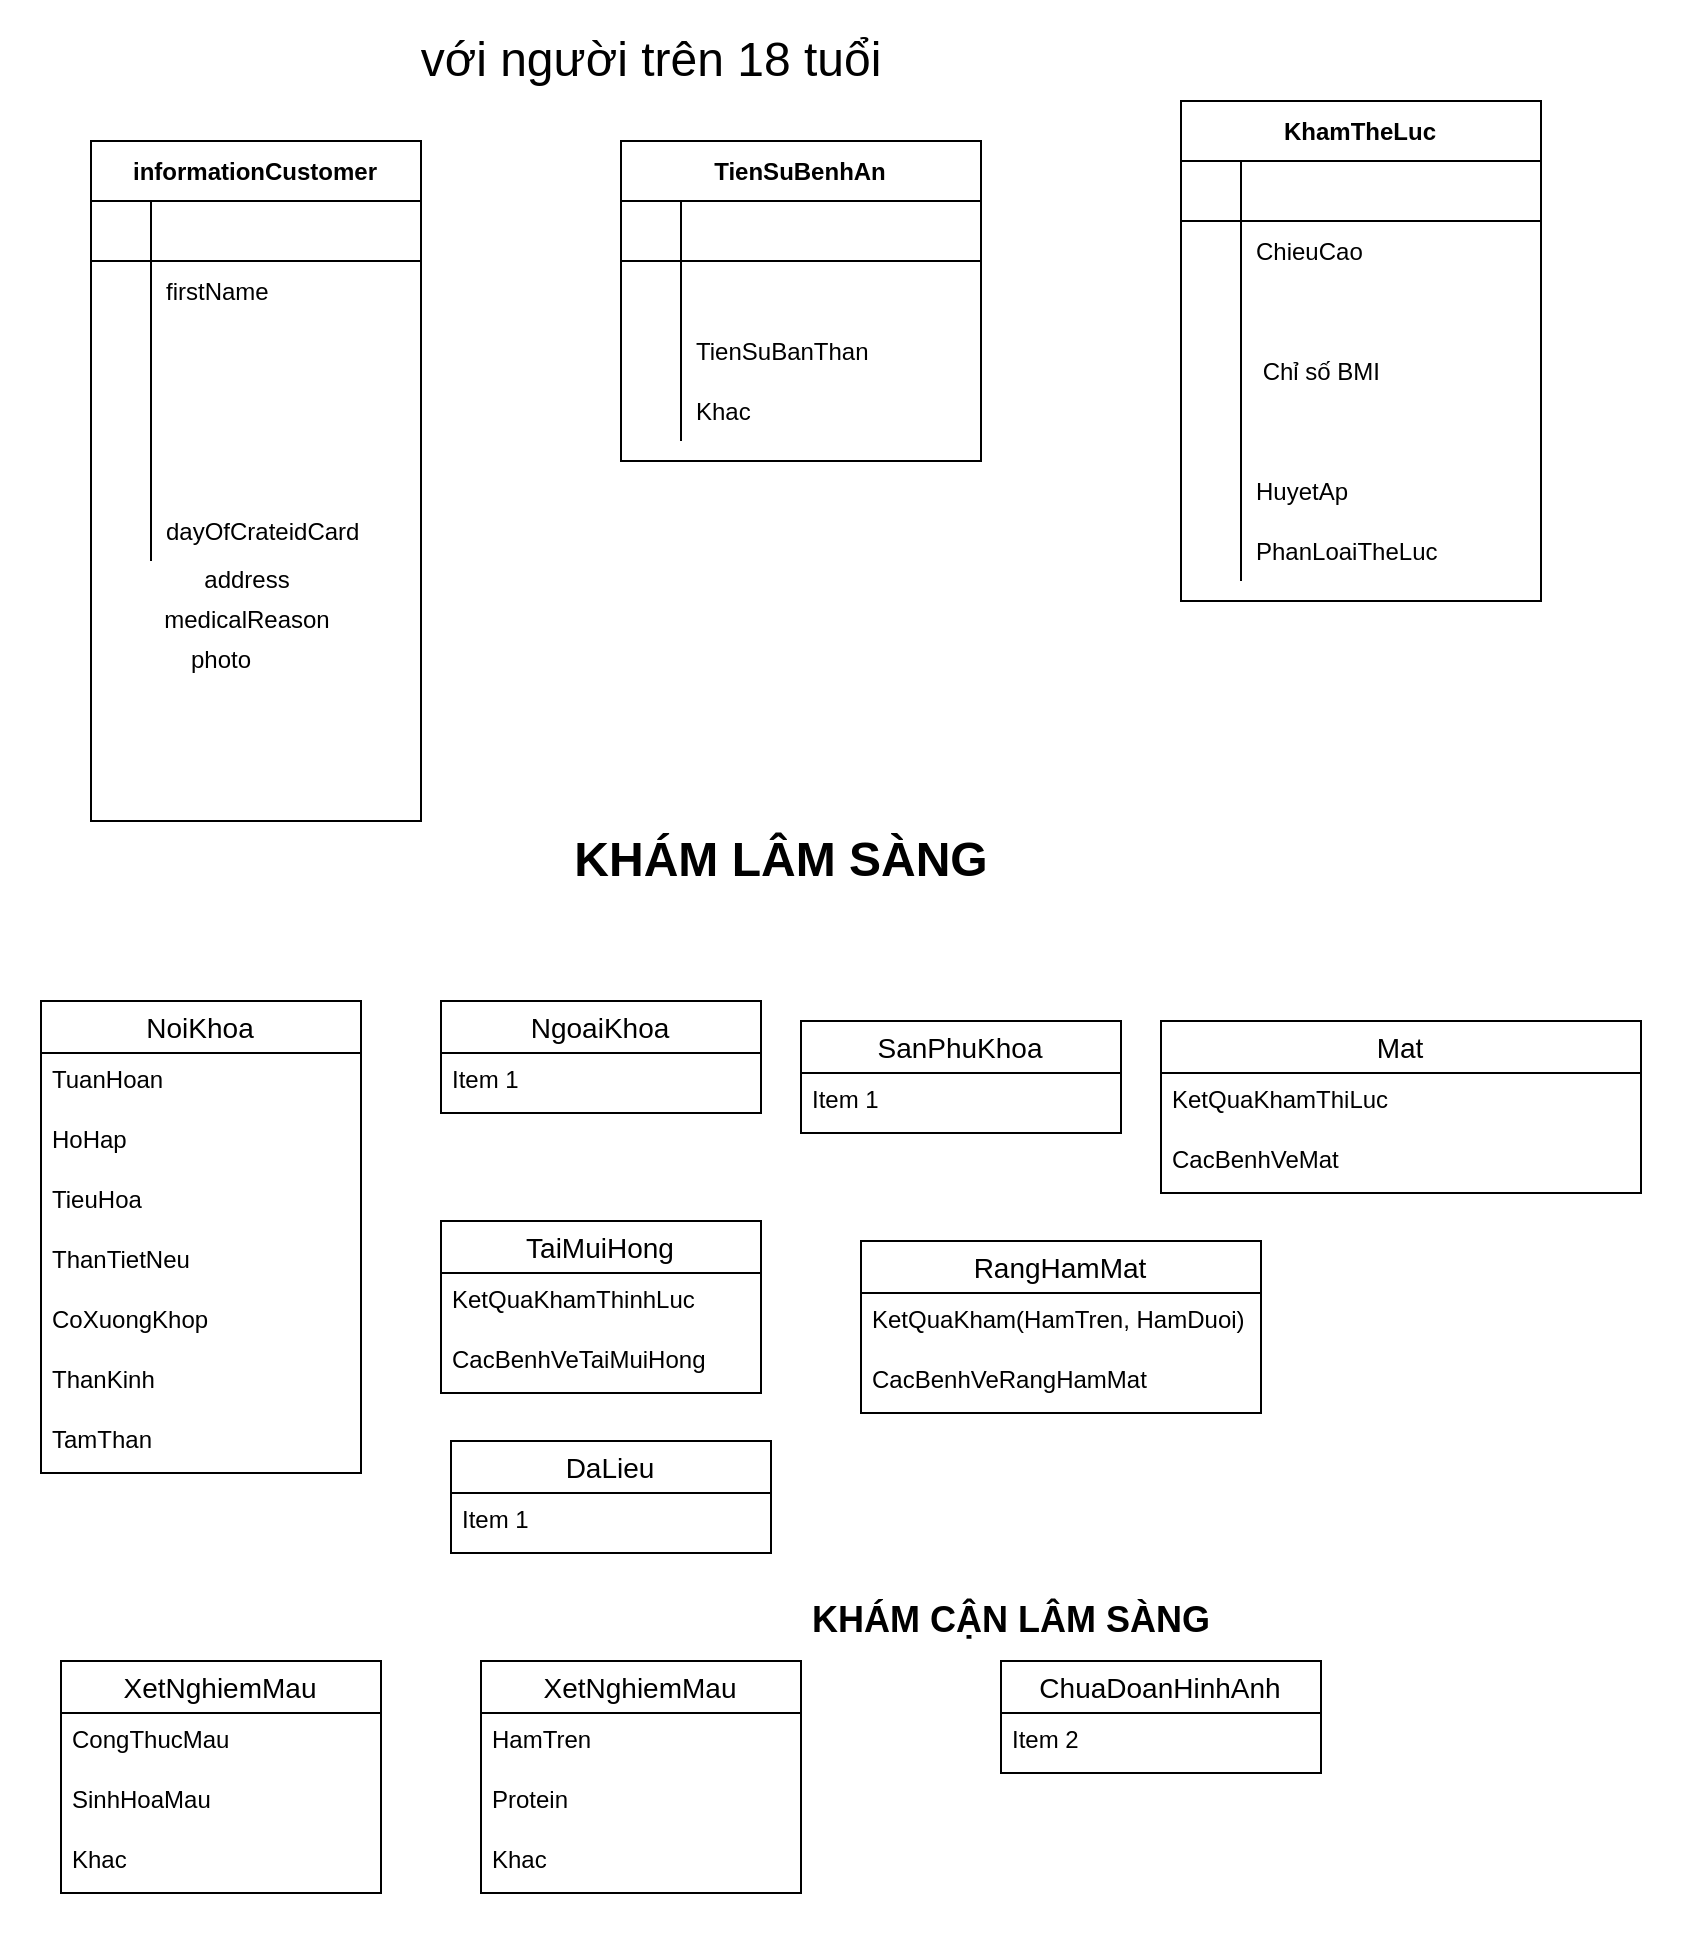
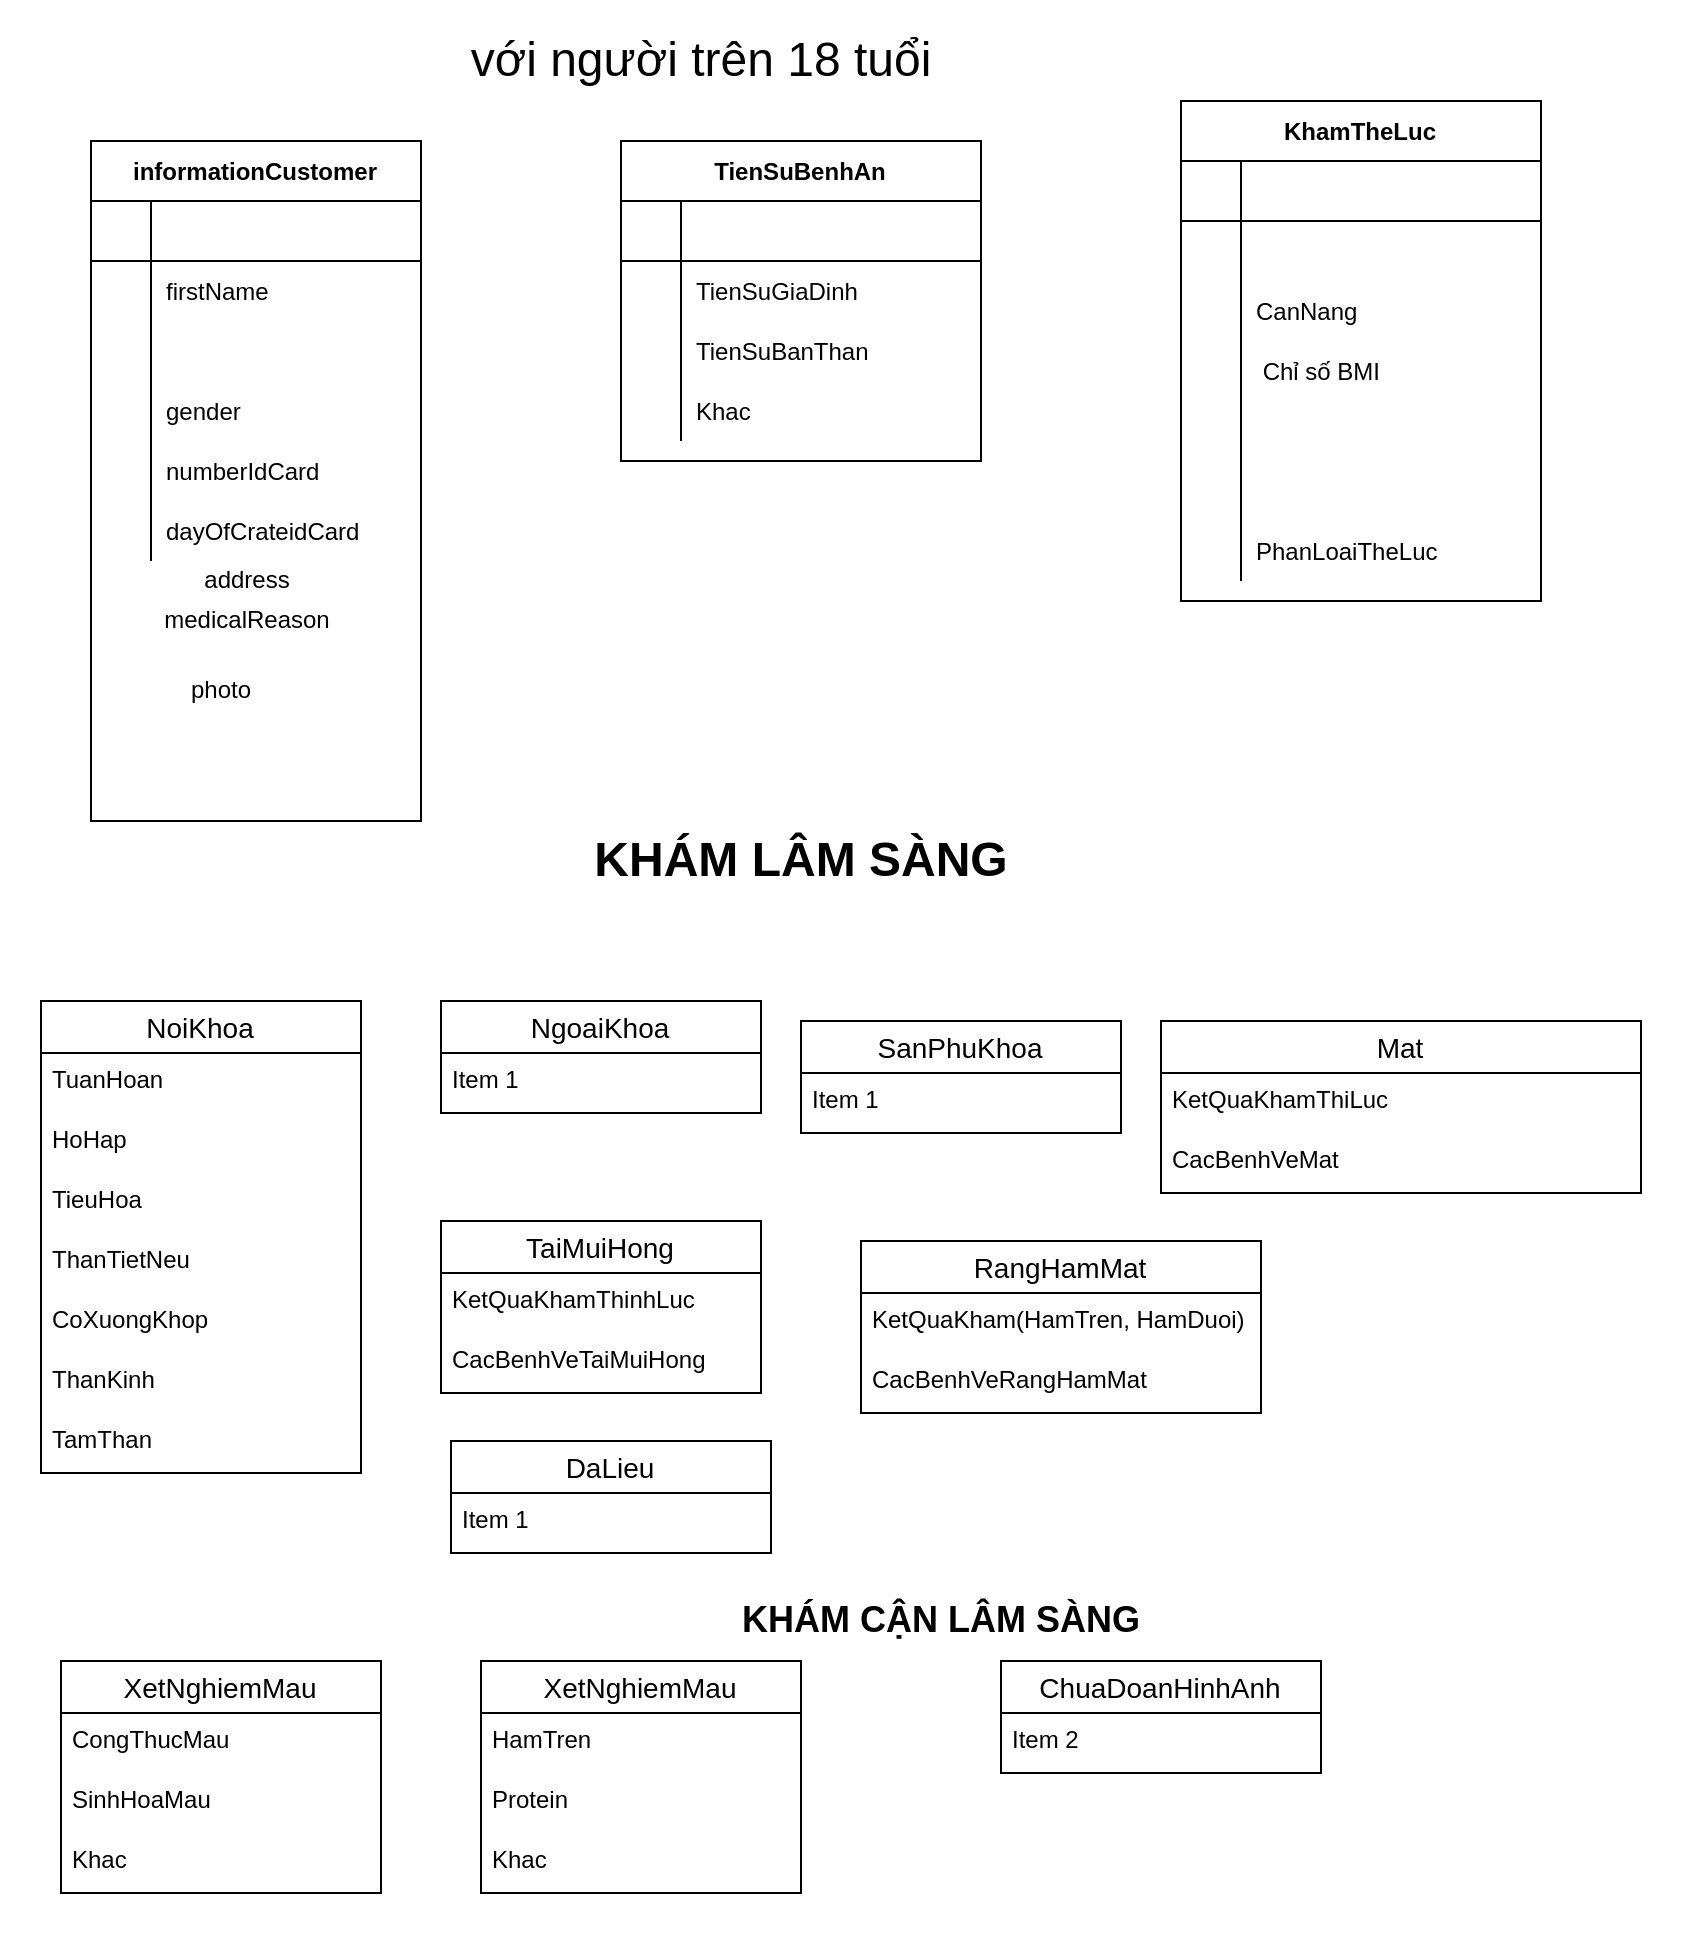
node "với người trên 18 tuổi": moved (651, 61) -> (701, 61)
node "ChieuCao": removed
node "TienSuGiaDinh": added
node "CanNang": added
node "gender": added
node "numberIdCard": added
node "HuyetAp": removed
node "photo": moved (221, 661) -> (221, 691)
node "KHÁM LÂM SÀNG": moved (781, 861) -> (801, 861)
node "KHÁM CẬN LÂM SÀNG": moved (1011, 1621) -> (941, 1621)
